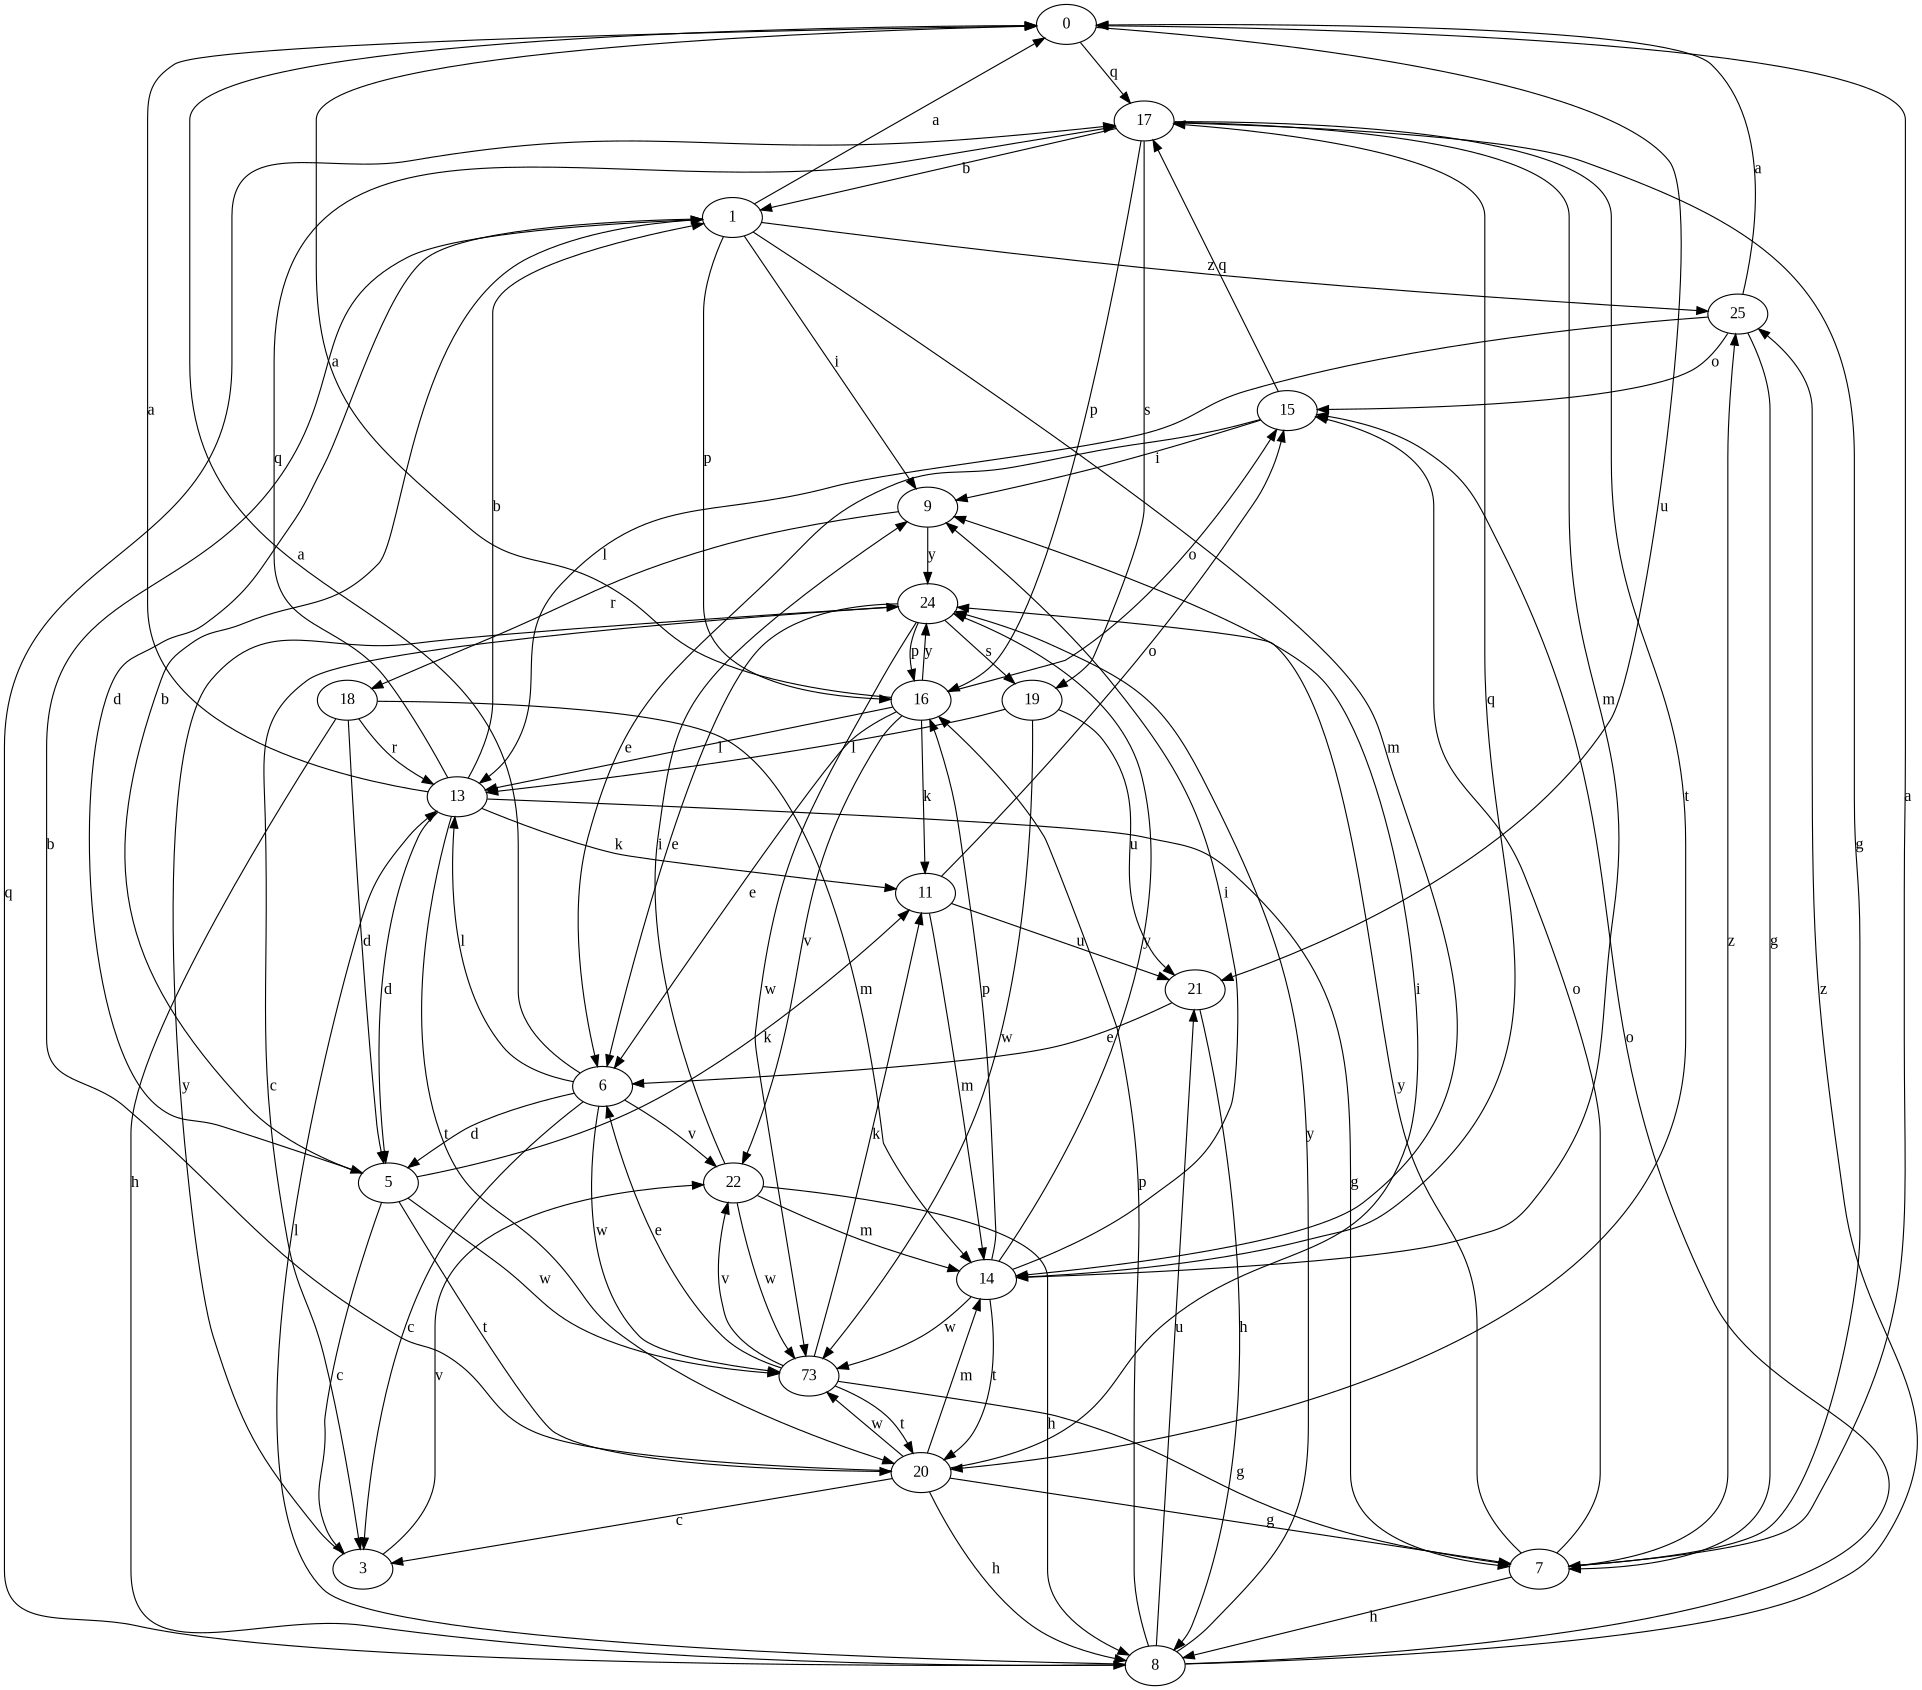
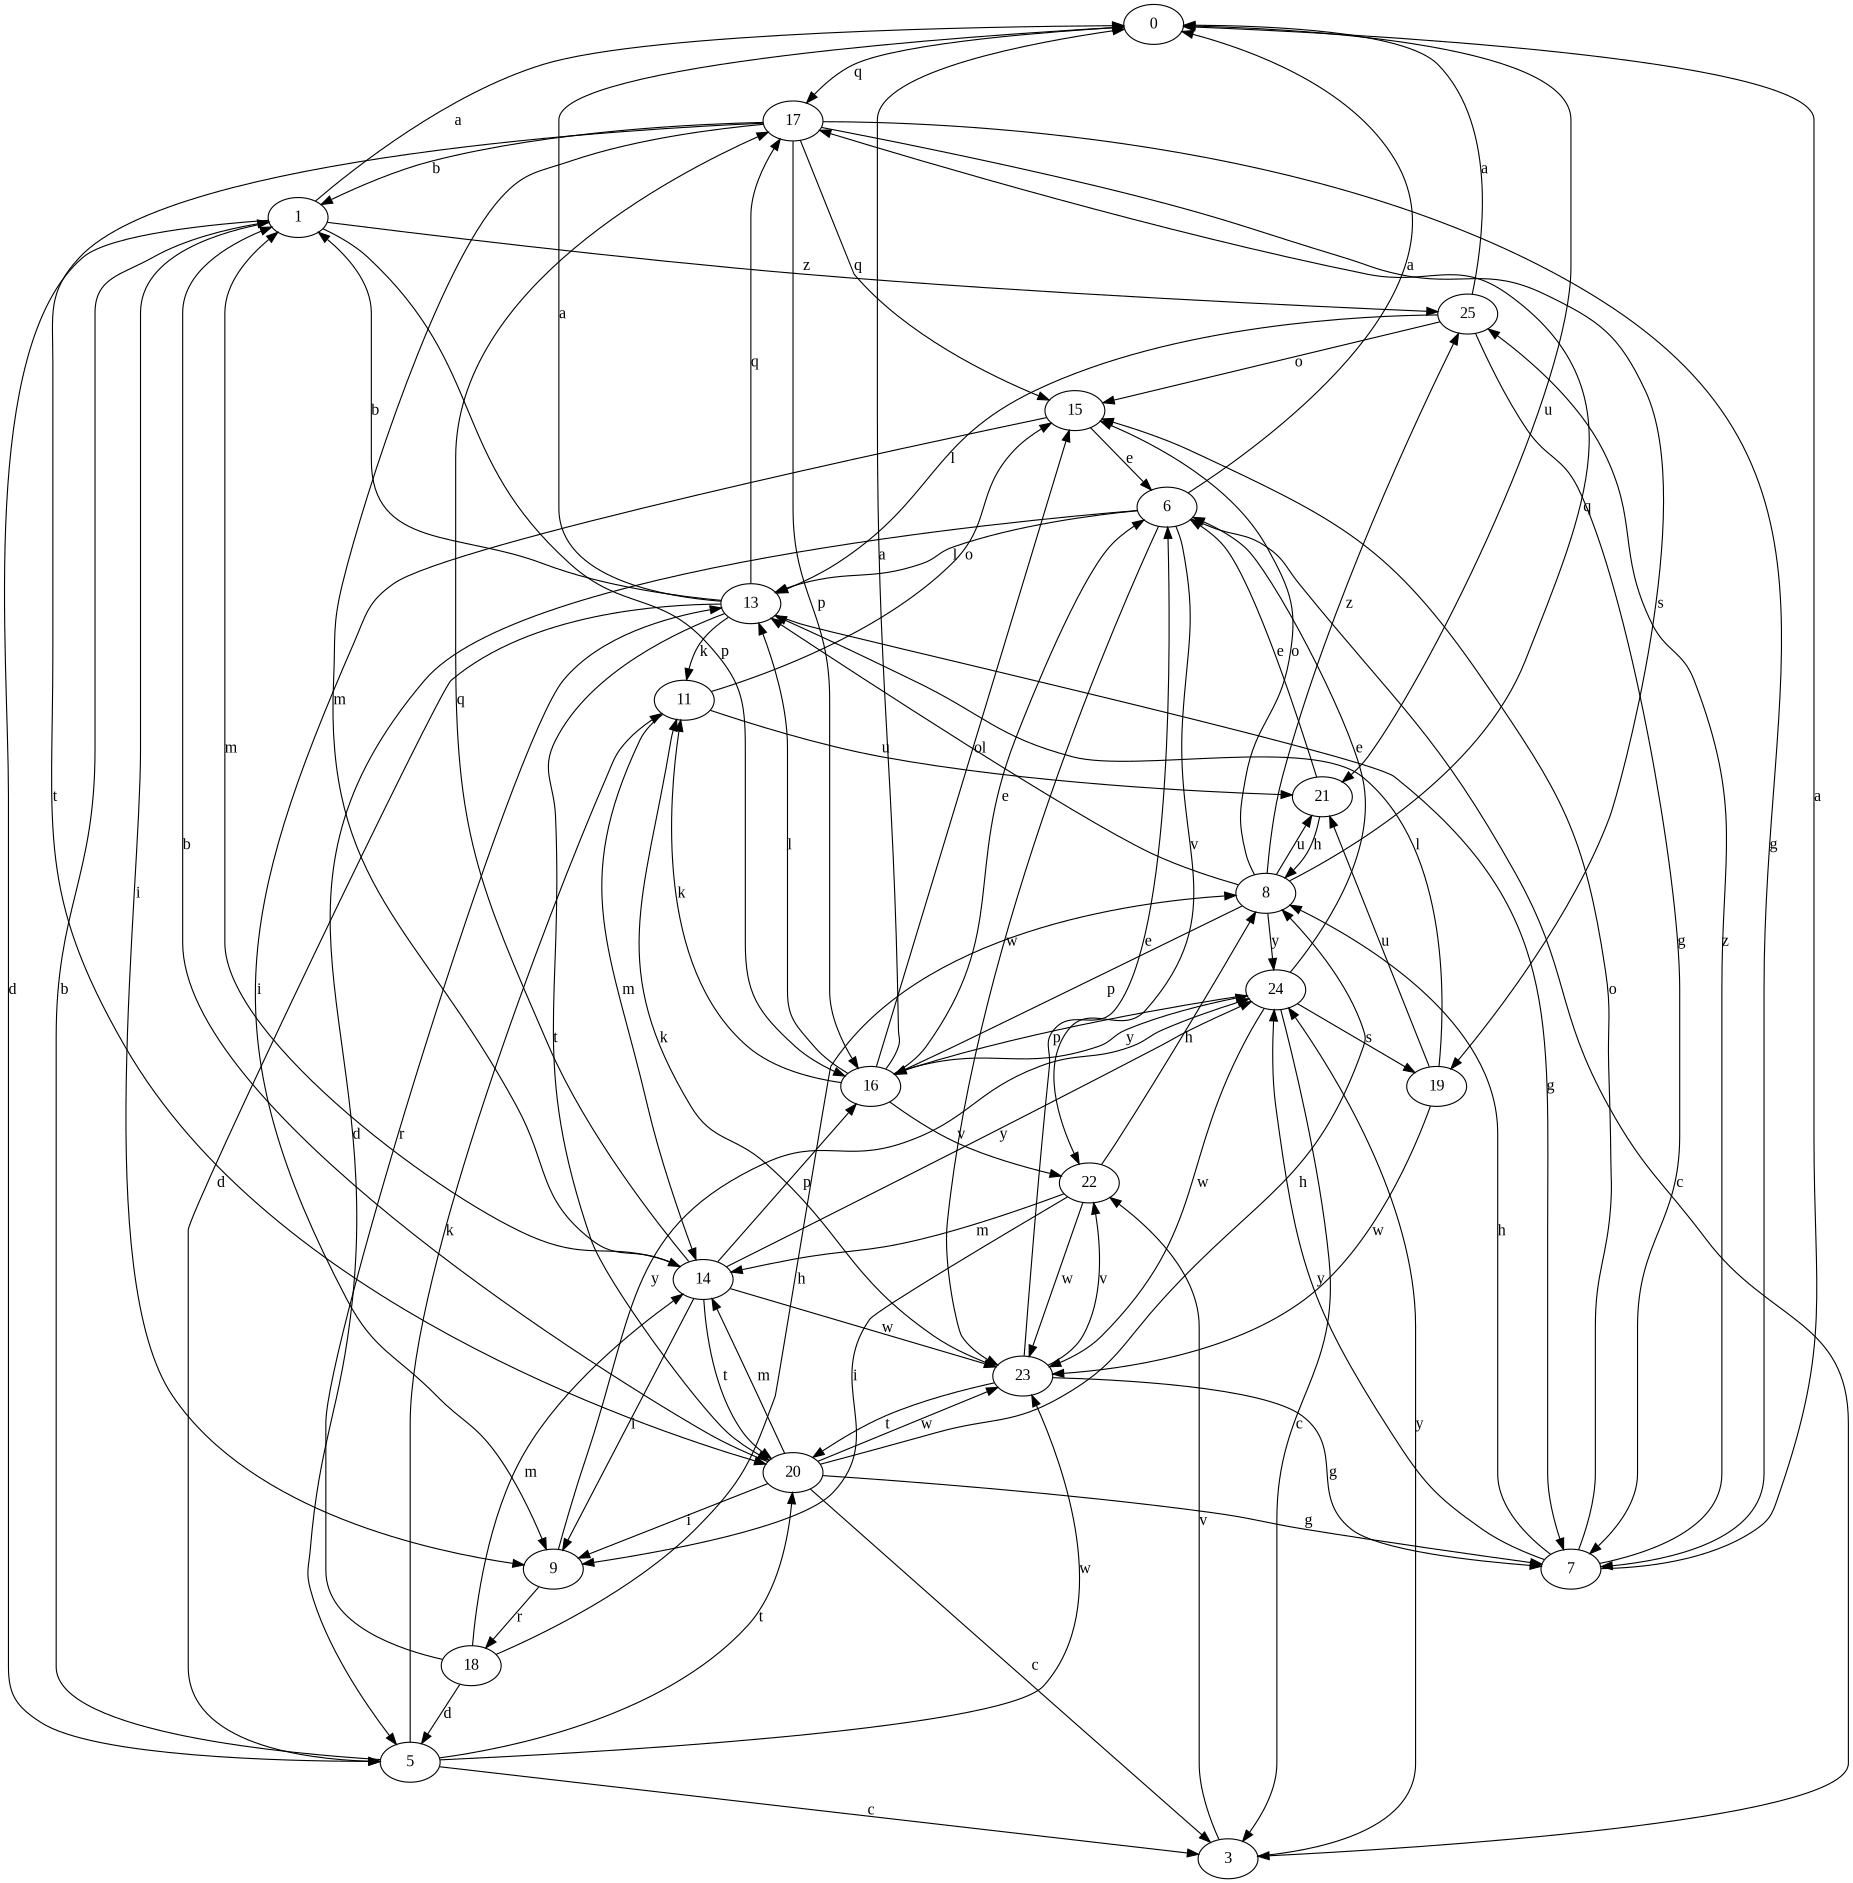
edge "15" -> "17": reversed
edge "1" -> "14": reversed
node "73": label "73" -> "23"
